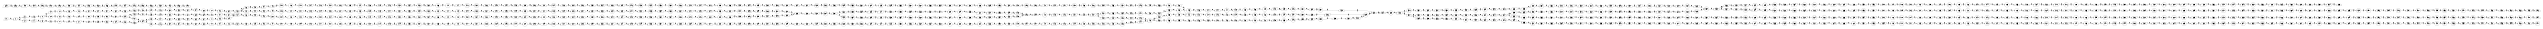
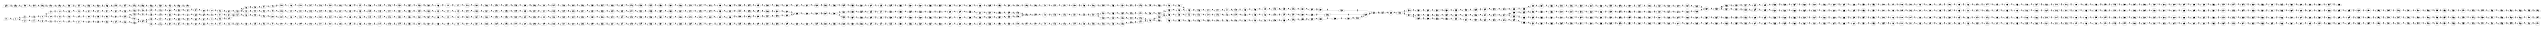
edge "S451" -> "S455": now "S454" -> "S455"
